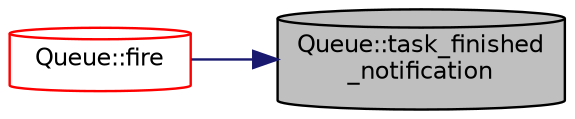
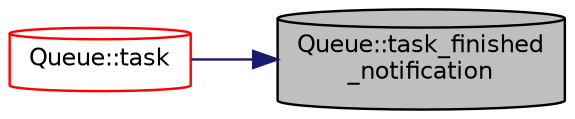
node "Queue::fire": label "Queue::fire" -> "Queue::task"
